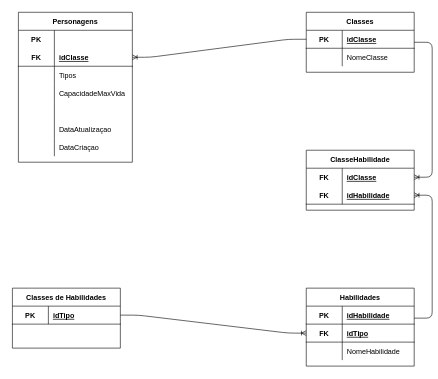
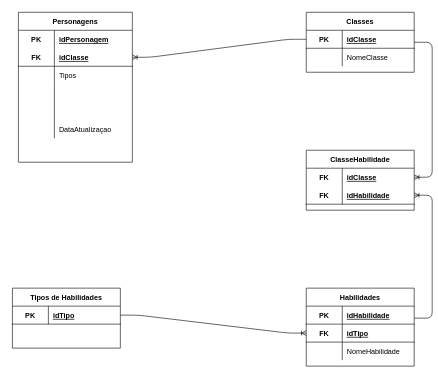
node "idPersonagem": added
node "CapacidadeMaxVida": removed
node "DataCriaçao": removed
node "Classes de Habilidades": label "Classes de Habilidades" -> "Tipos de Habilidades"
